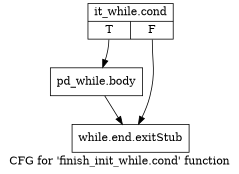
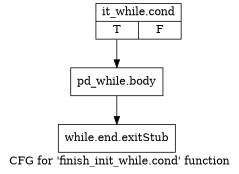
edge "it_while.cond" -> "while.end.exitStub": removed
